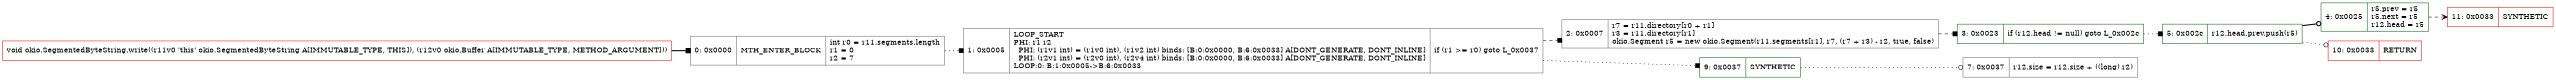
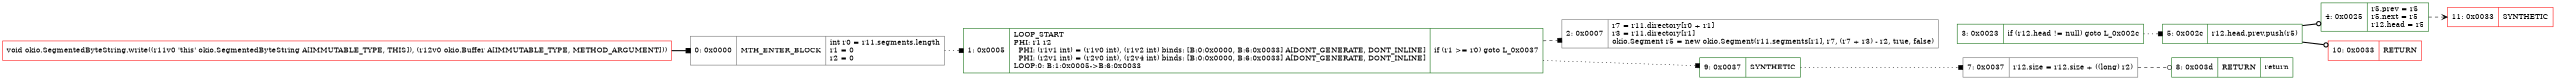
edge "2: 0x0007" -> "3: 0x0023": removed
edge "5: 0x002c" -> "10: 0x0033": style dotted -> bold
node "1: 0x0005": color gray40 -> darkgreen
node "0: 0x0000": text "r2 = 7" -> "r2 = 0"
edge "9: 0x0037" -> "7: 0x0037": arrowhead odot -> box
node "8: 0x003d": added
